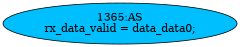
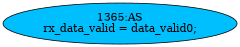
node "1365:AS rx_data_valid = data_data0;": label "1365:AS rx_data_valid = data_data0;" -> "1365:AS rx_data_valid = data_valid0;"
